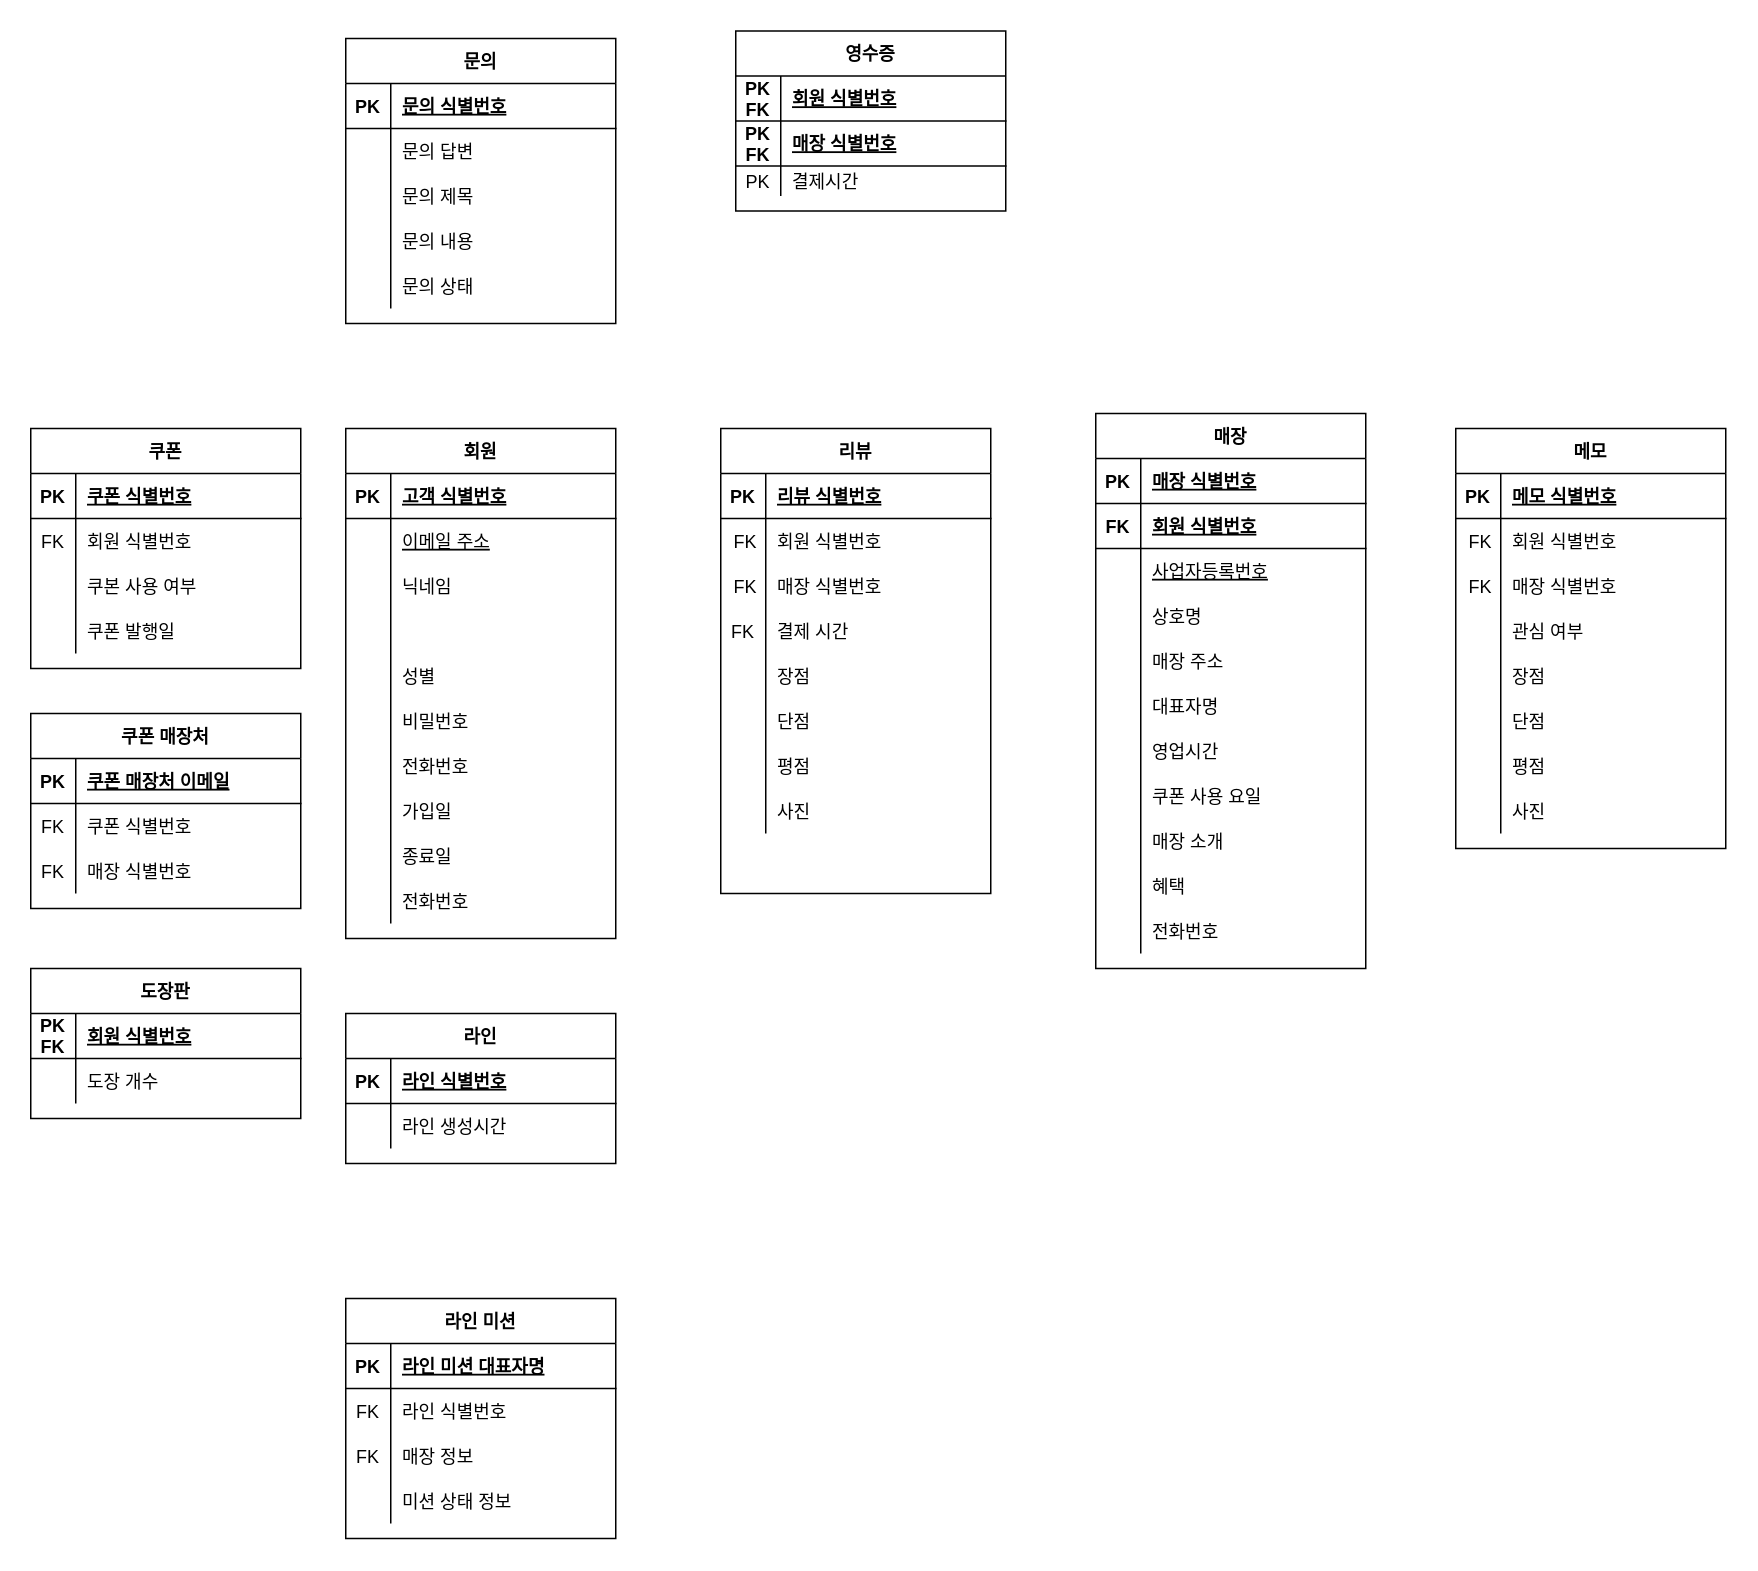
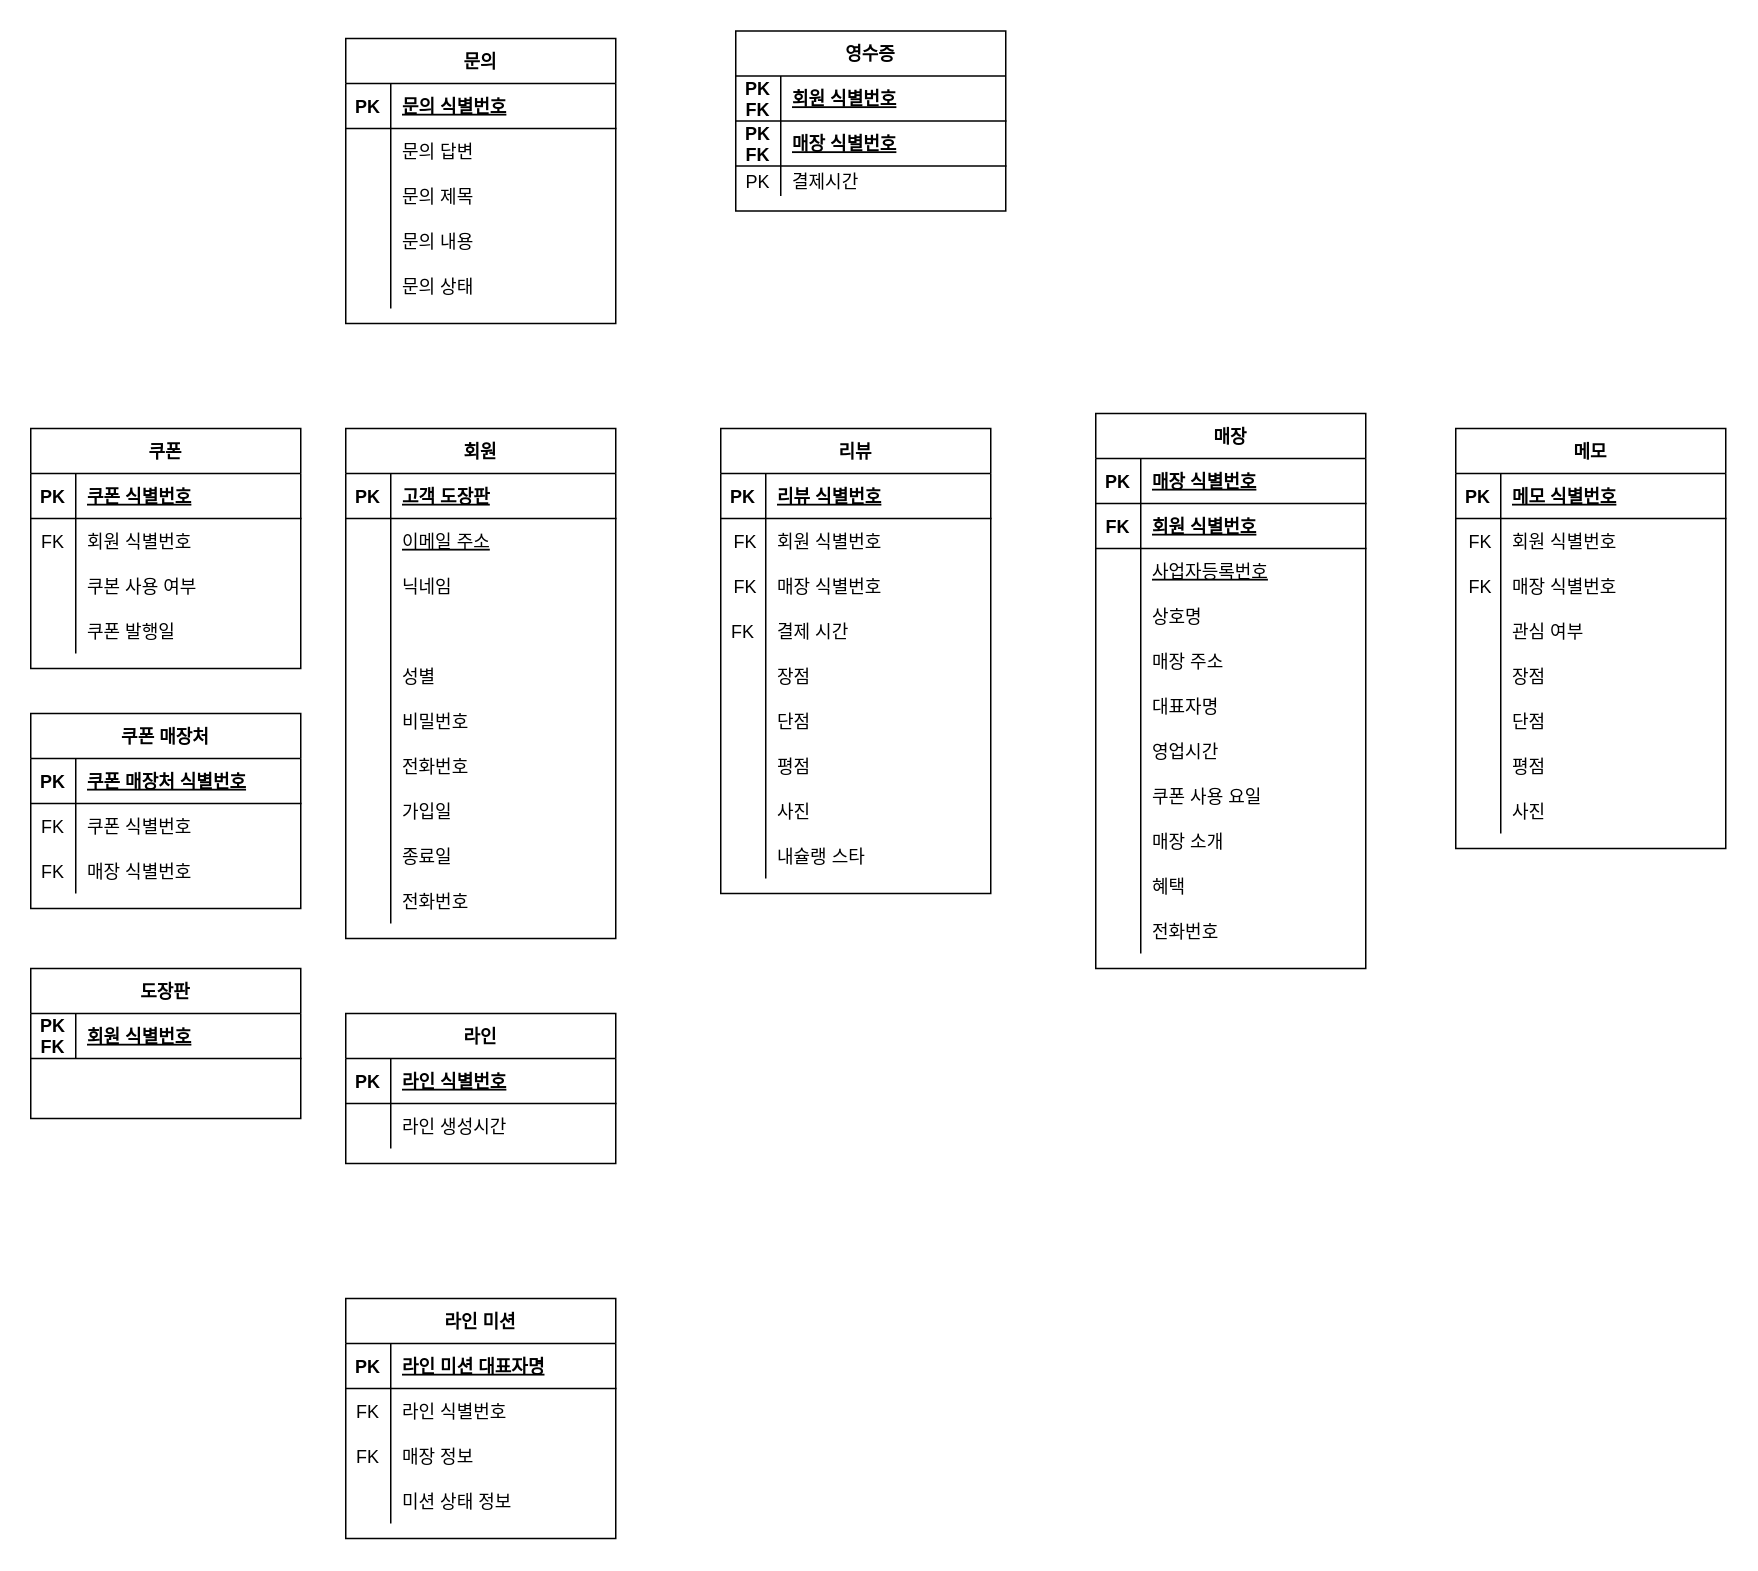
node "고객 식별번호": label "고객 식별번호" -> "고객 도장판"
node "쿠폰 매장처 이메일": label "쿠폰 매장처 이메일" -> "쿠폰 매장처 식별번호"
node "내슐랭 스타": added
node "도장 개수": removed
